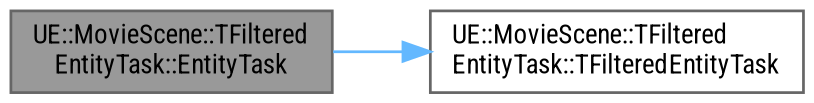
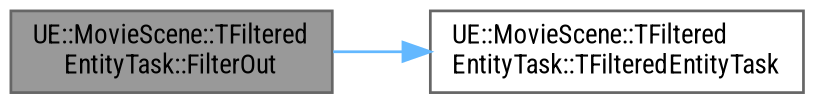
node "UE::MovieScene::TFiltered EntityTask::EntityTask": label "UE::MovieScene::TFiltered EntityTask::EntityTask" -> "UE::MovieScene::TFiltered EntityTask::FilterOut"
